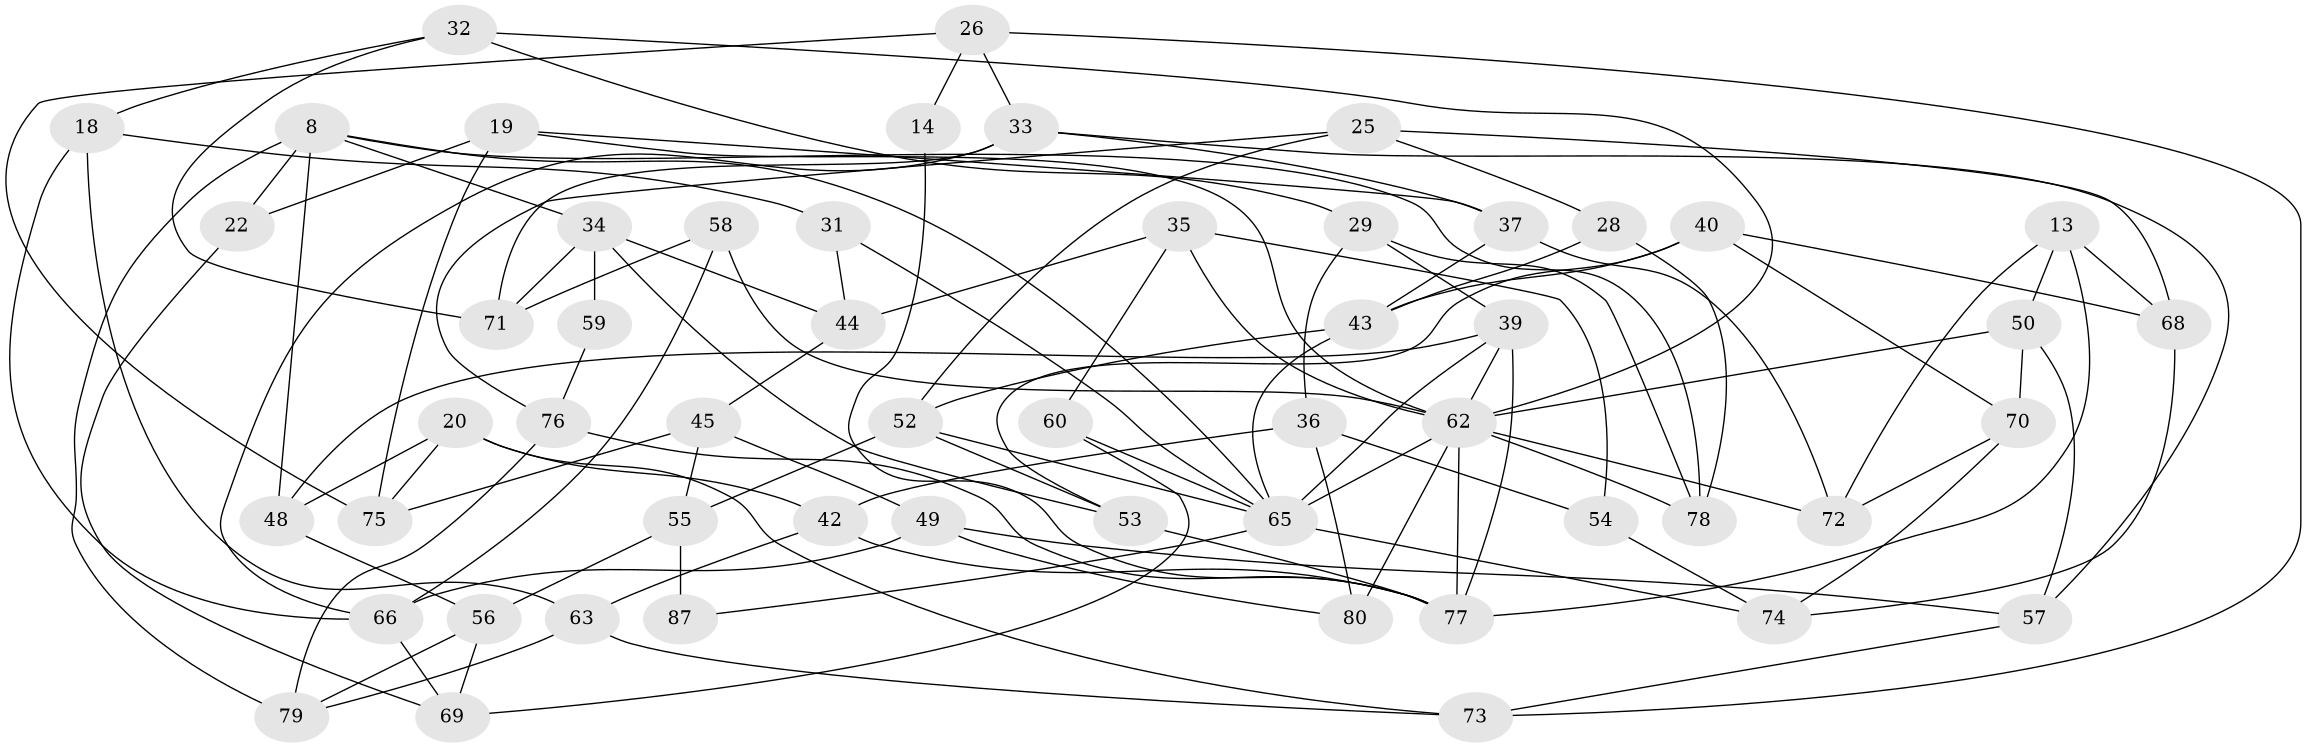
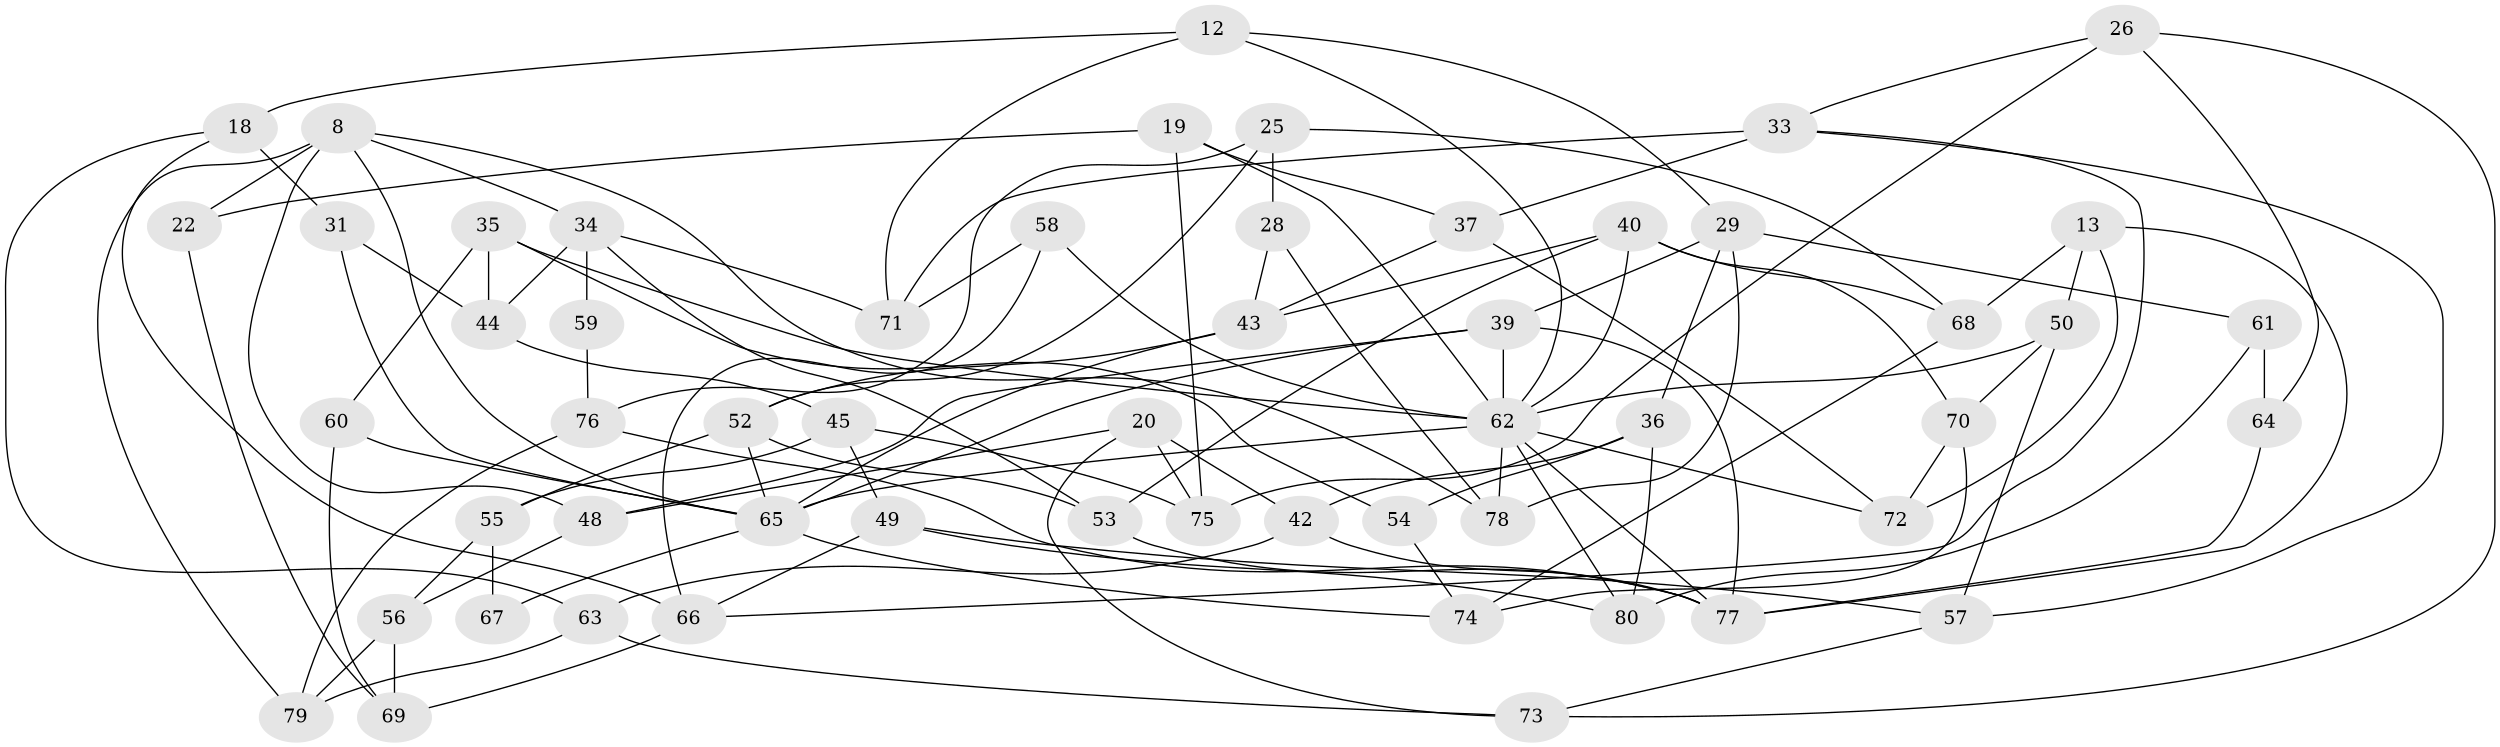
node "32": label "32" -> "12"
node "14": label "14" -> "64"
node "61": added
edge "40" -- "62": added
node "87": label "87" -> "67"
